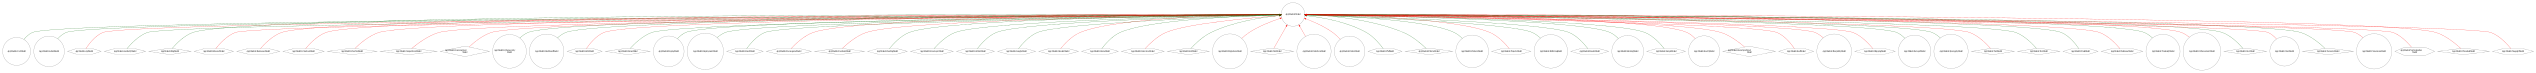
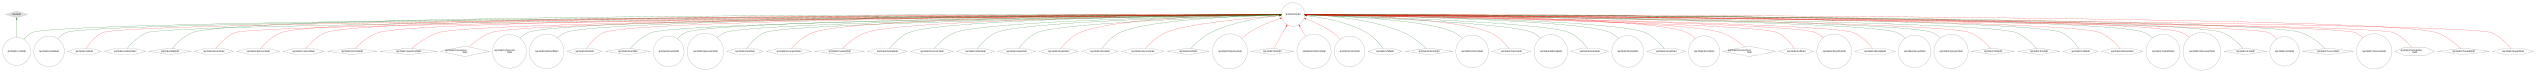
node "BaseModel": added
